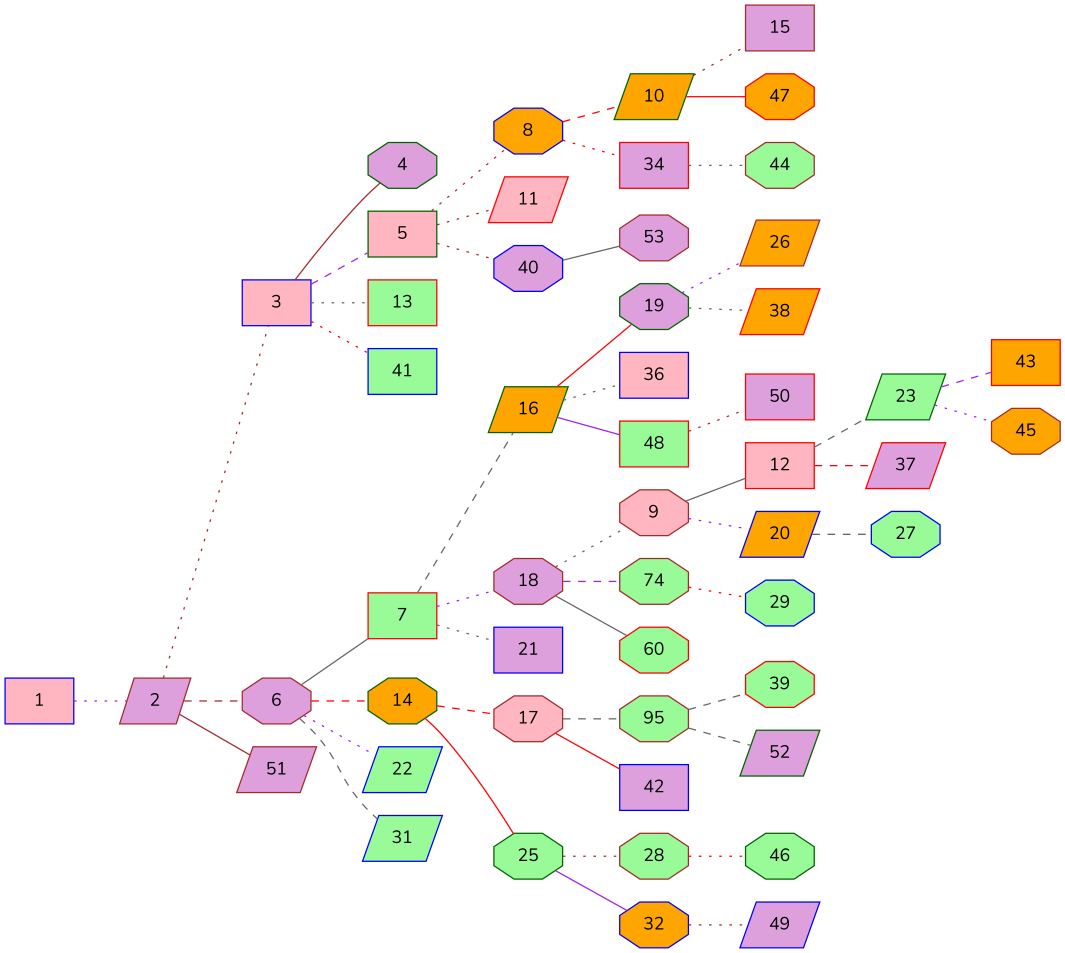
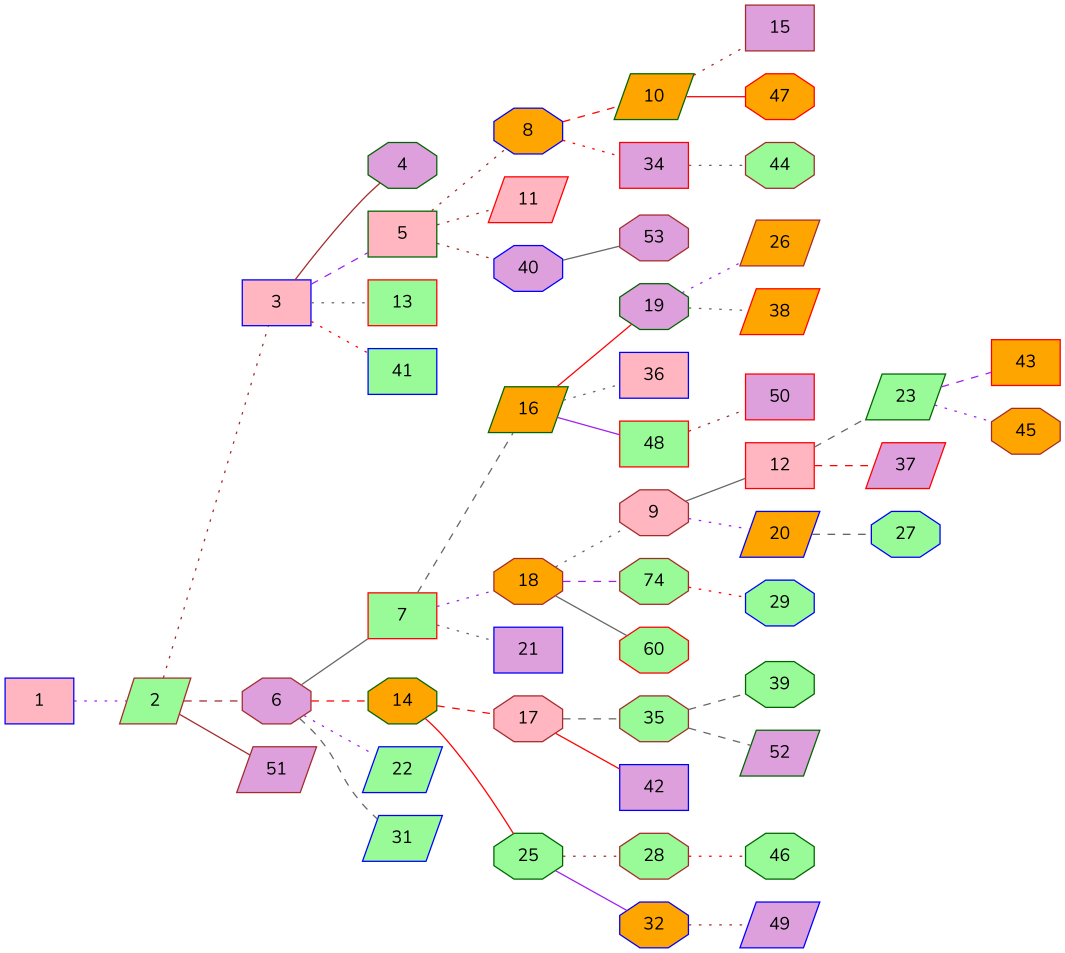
node "18": fillcolor plum -> orange
node "39": color red -> darkgreen
node "2": fillcolor plum -> palegreen
node "95": label "95" -> "35"
